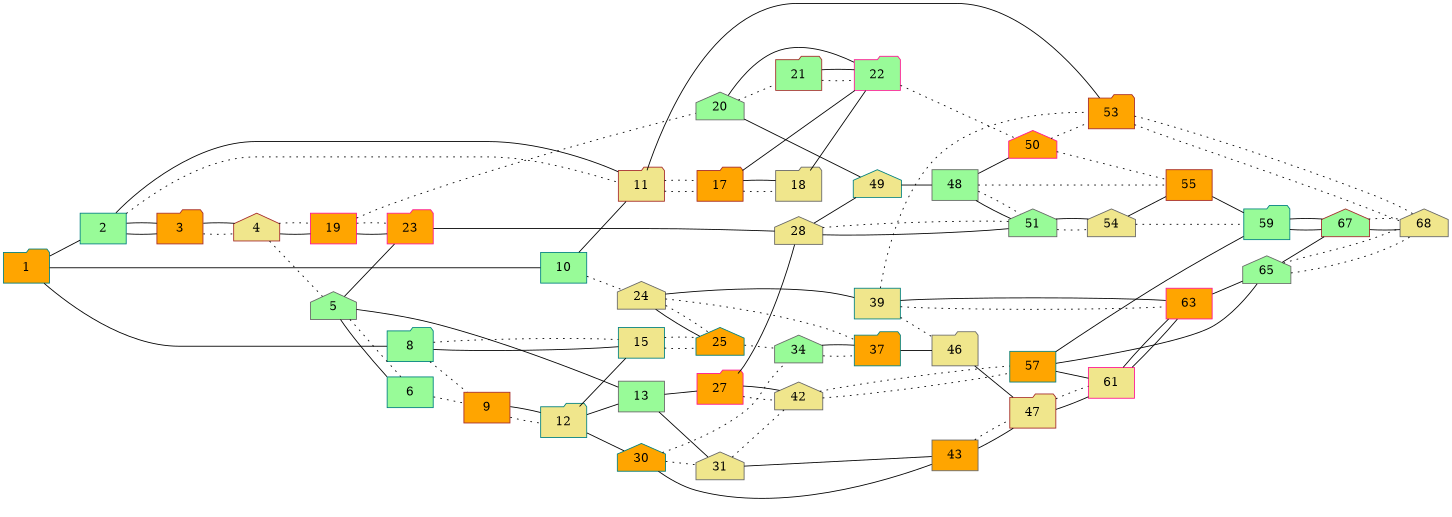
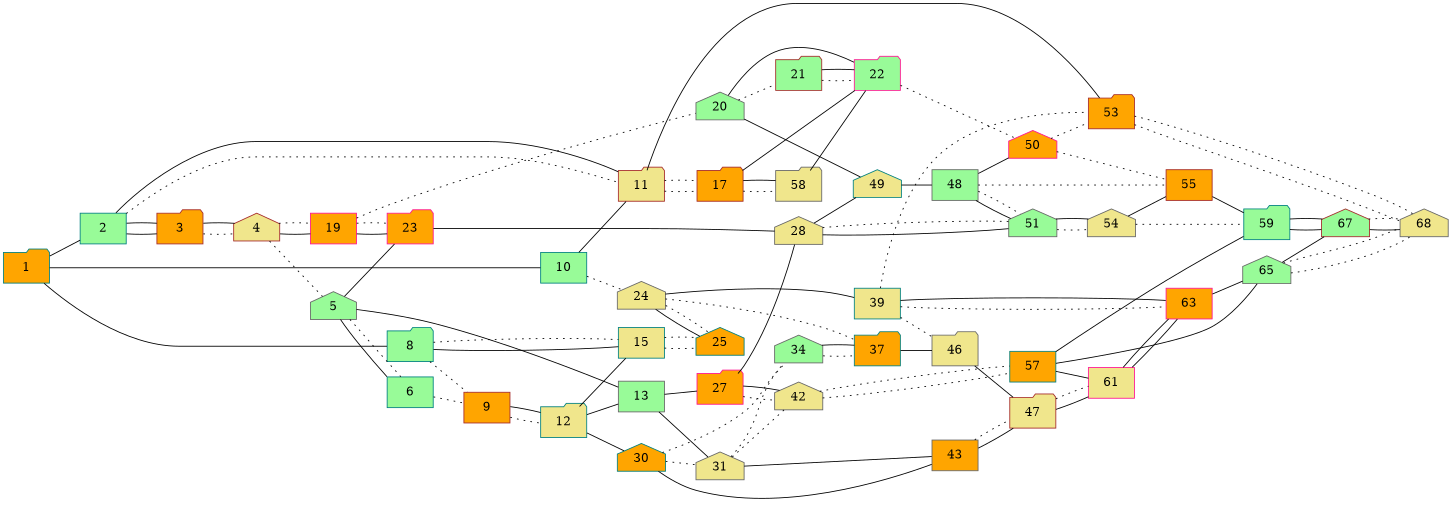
node "18": label "18" -> "58"
edge "25" -- "34": now "31" -- "34"
